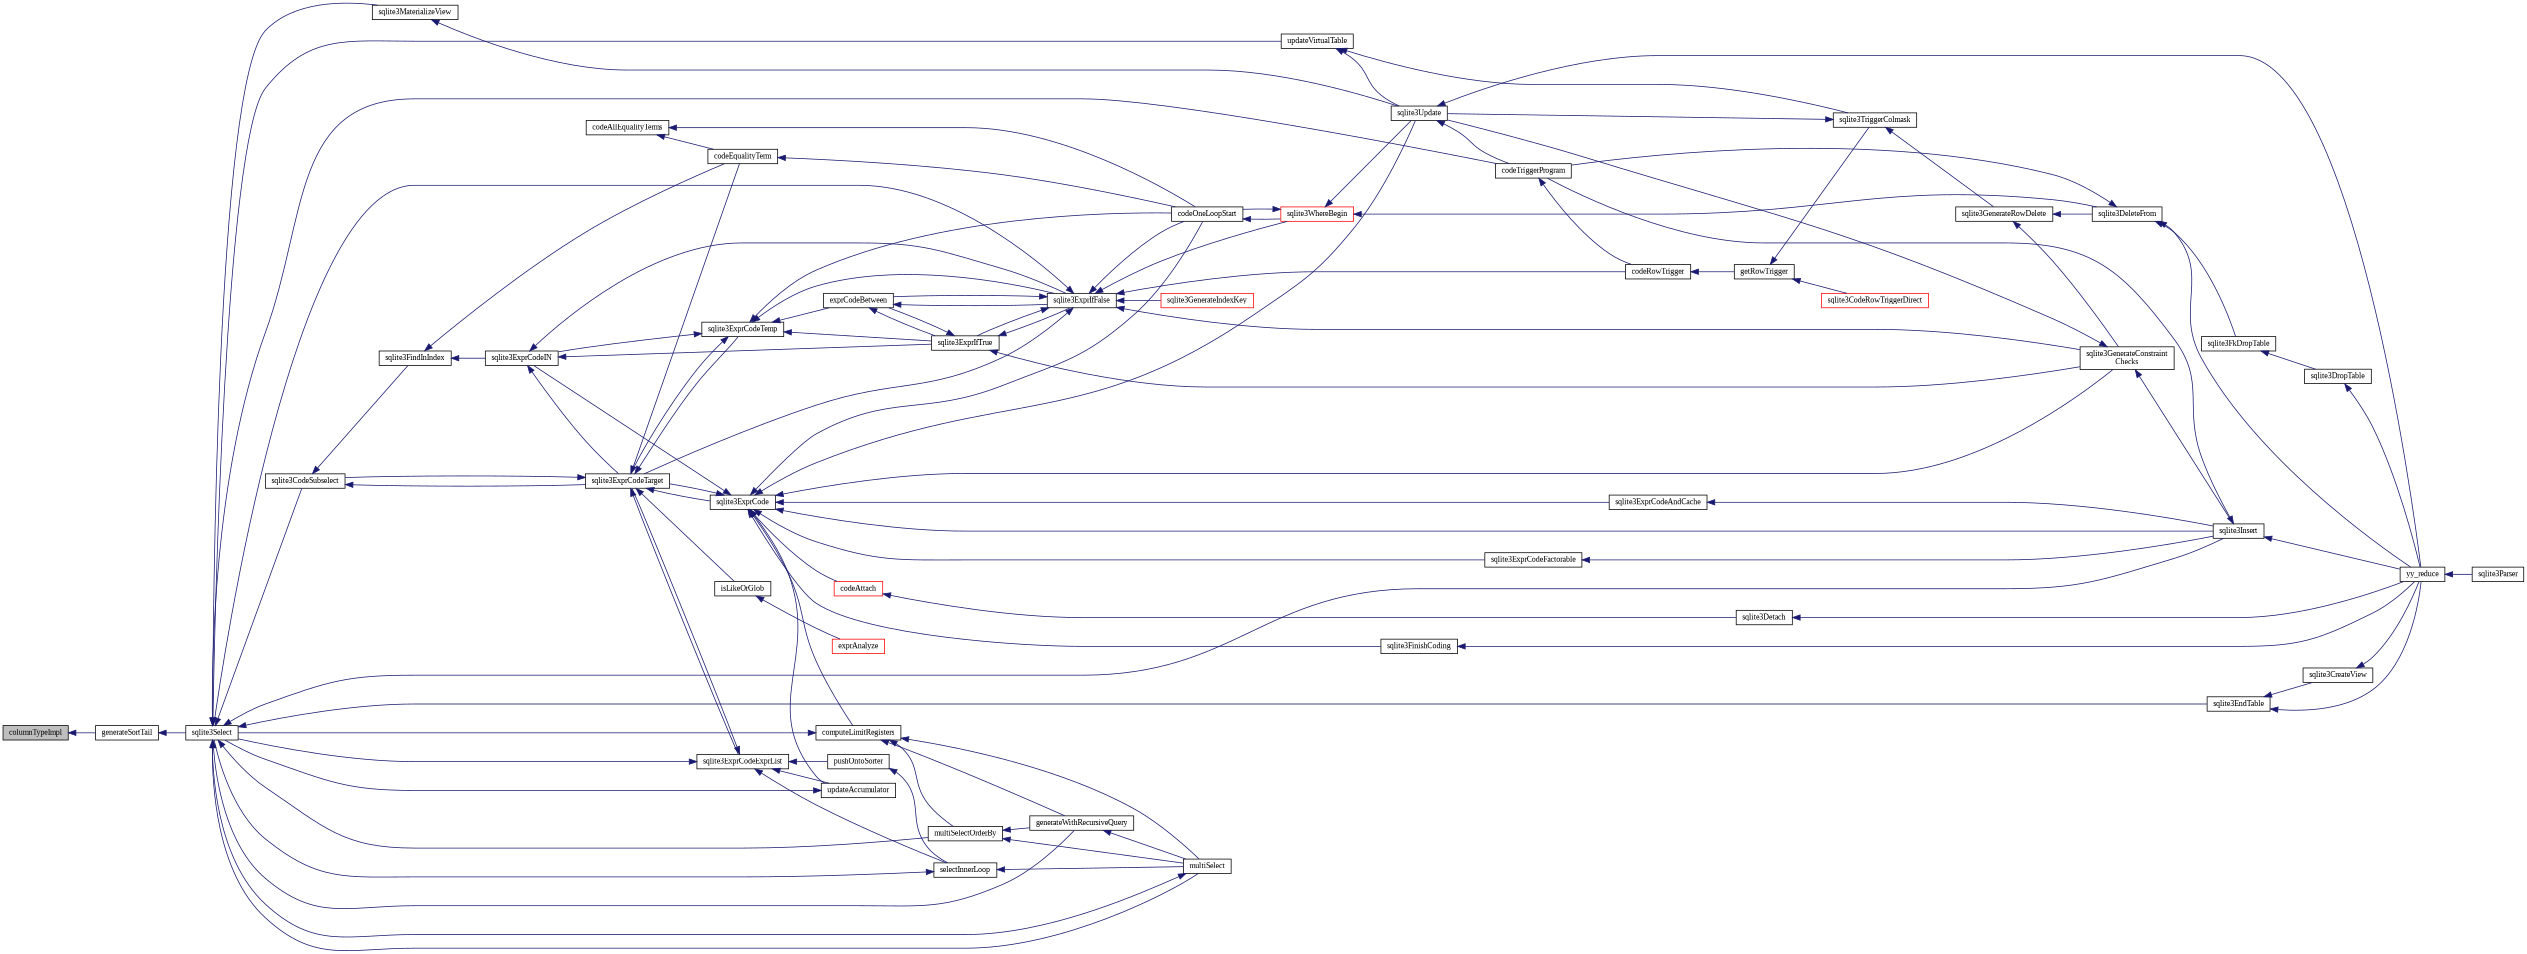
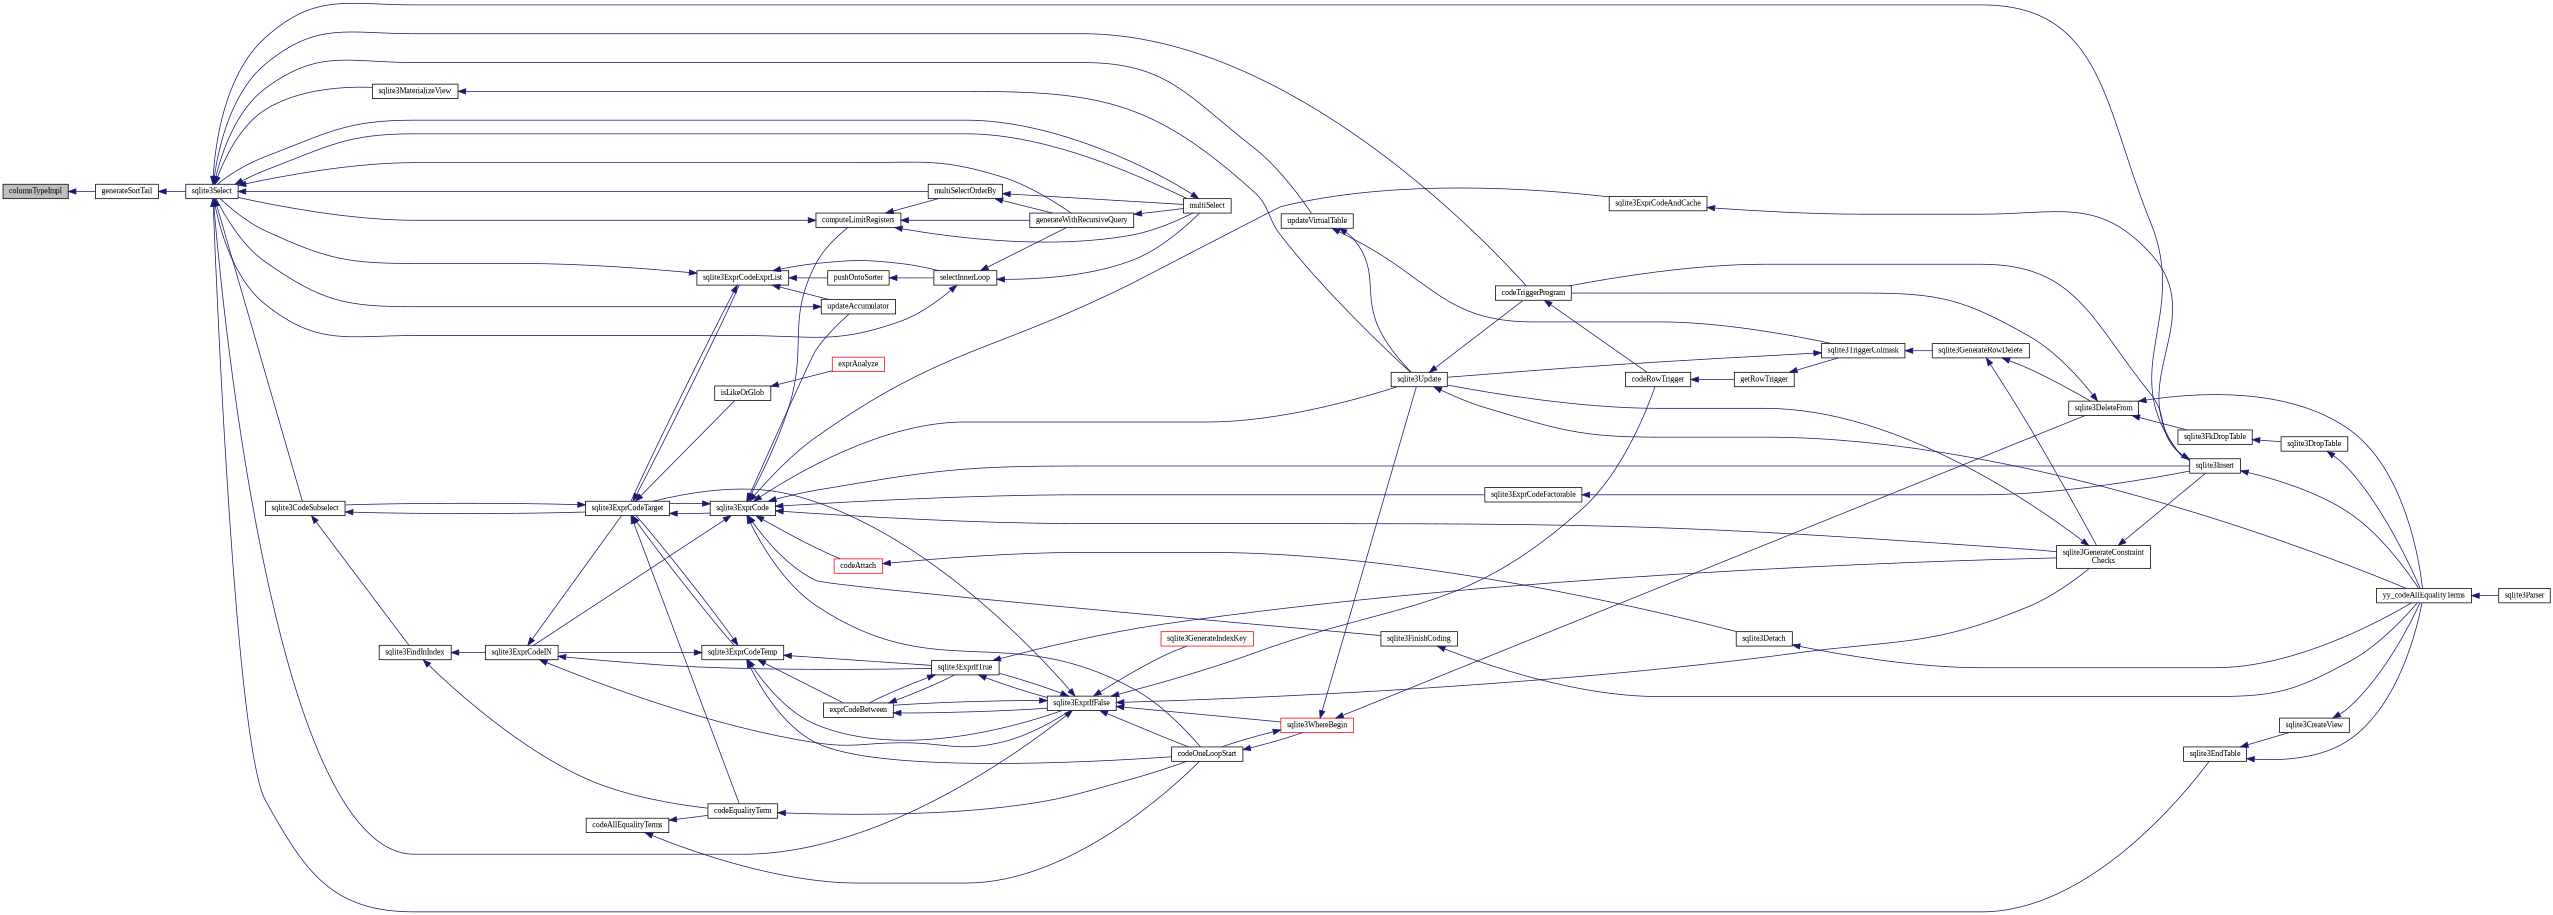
edge "generateWithRecursiveQuery" -> "selectInnerLoop": added
node "sqlite3CodeRowTriggerDirect": removed
node "yy_reduce": label "yy_reduce" -> "yy_codeAllEqualityTerms"
